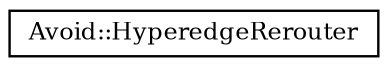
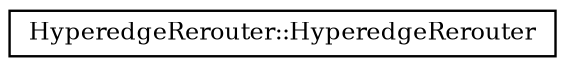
node "Avoid::HyperedgeRerouter": label "Avoid::HyperedgeRerouter" -> "HyperedgeRerouter::HyperedgeRerouter"
